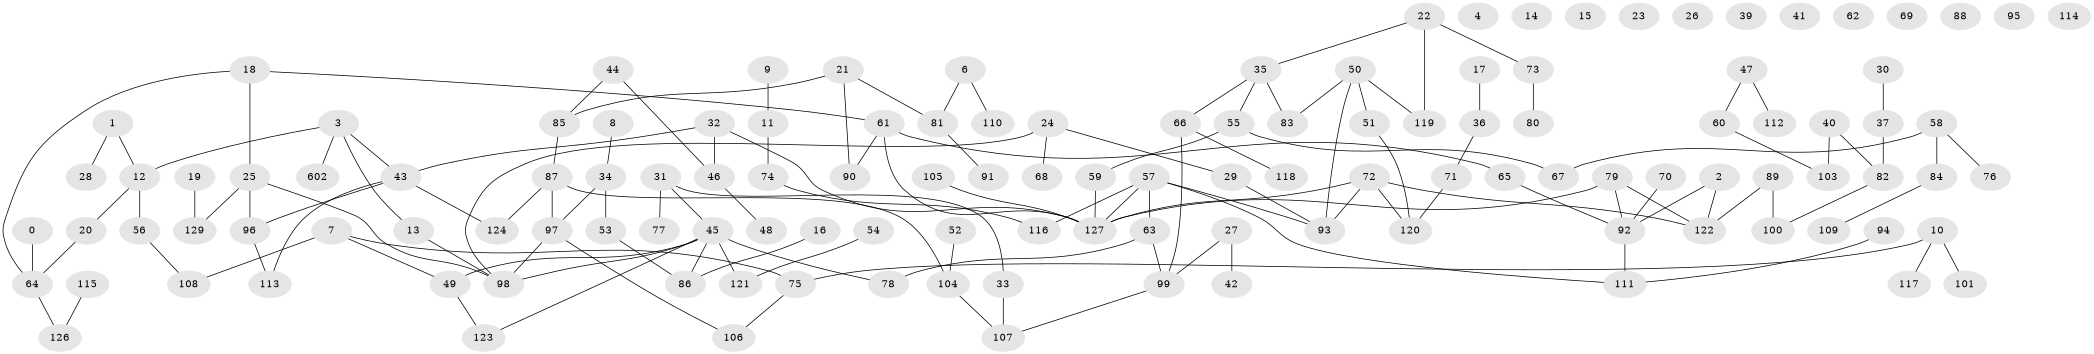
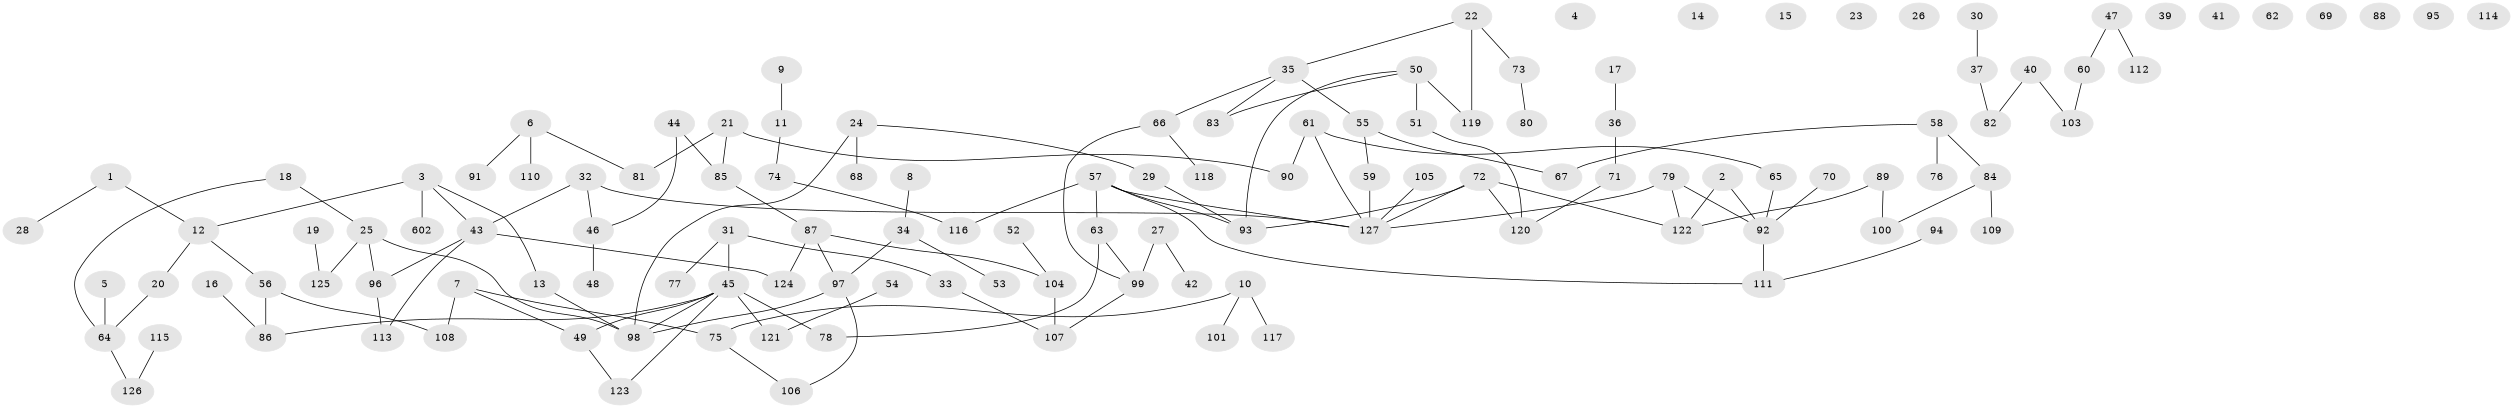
edge "18" -- "61": removed
edge "81" -- "91": now "6" -- "91"
edge "82" -- "100": now "84" -- "100"
node "0": label "0" -> "5"
node "129": label "129" -> "125"
edge "53" -- "86": now "56" -- "86"
